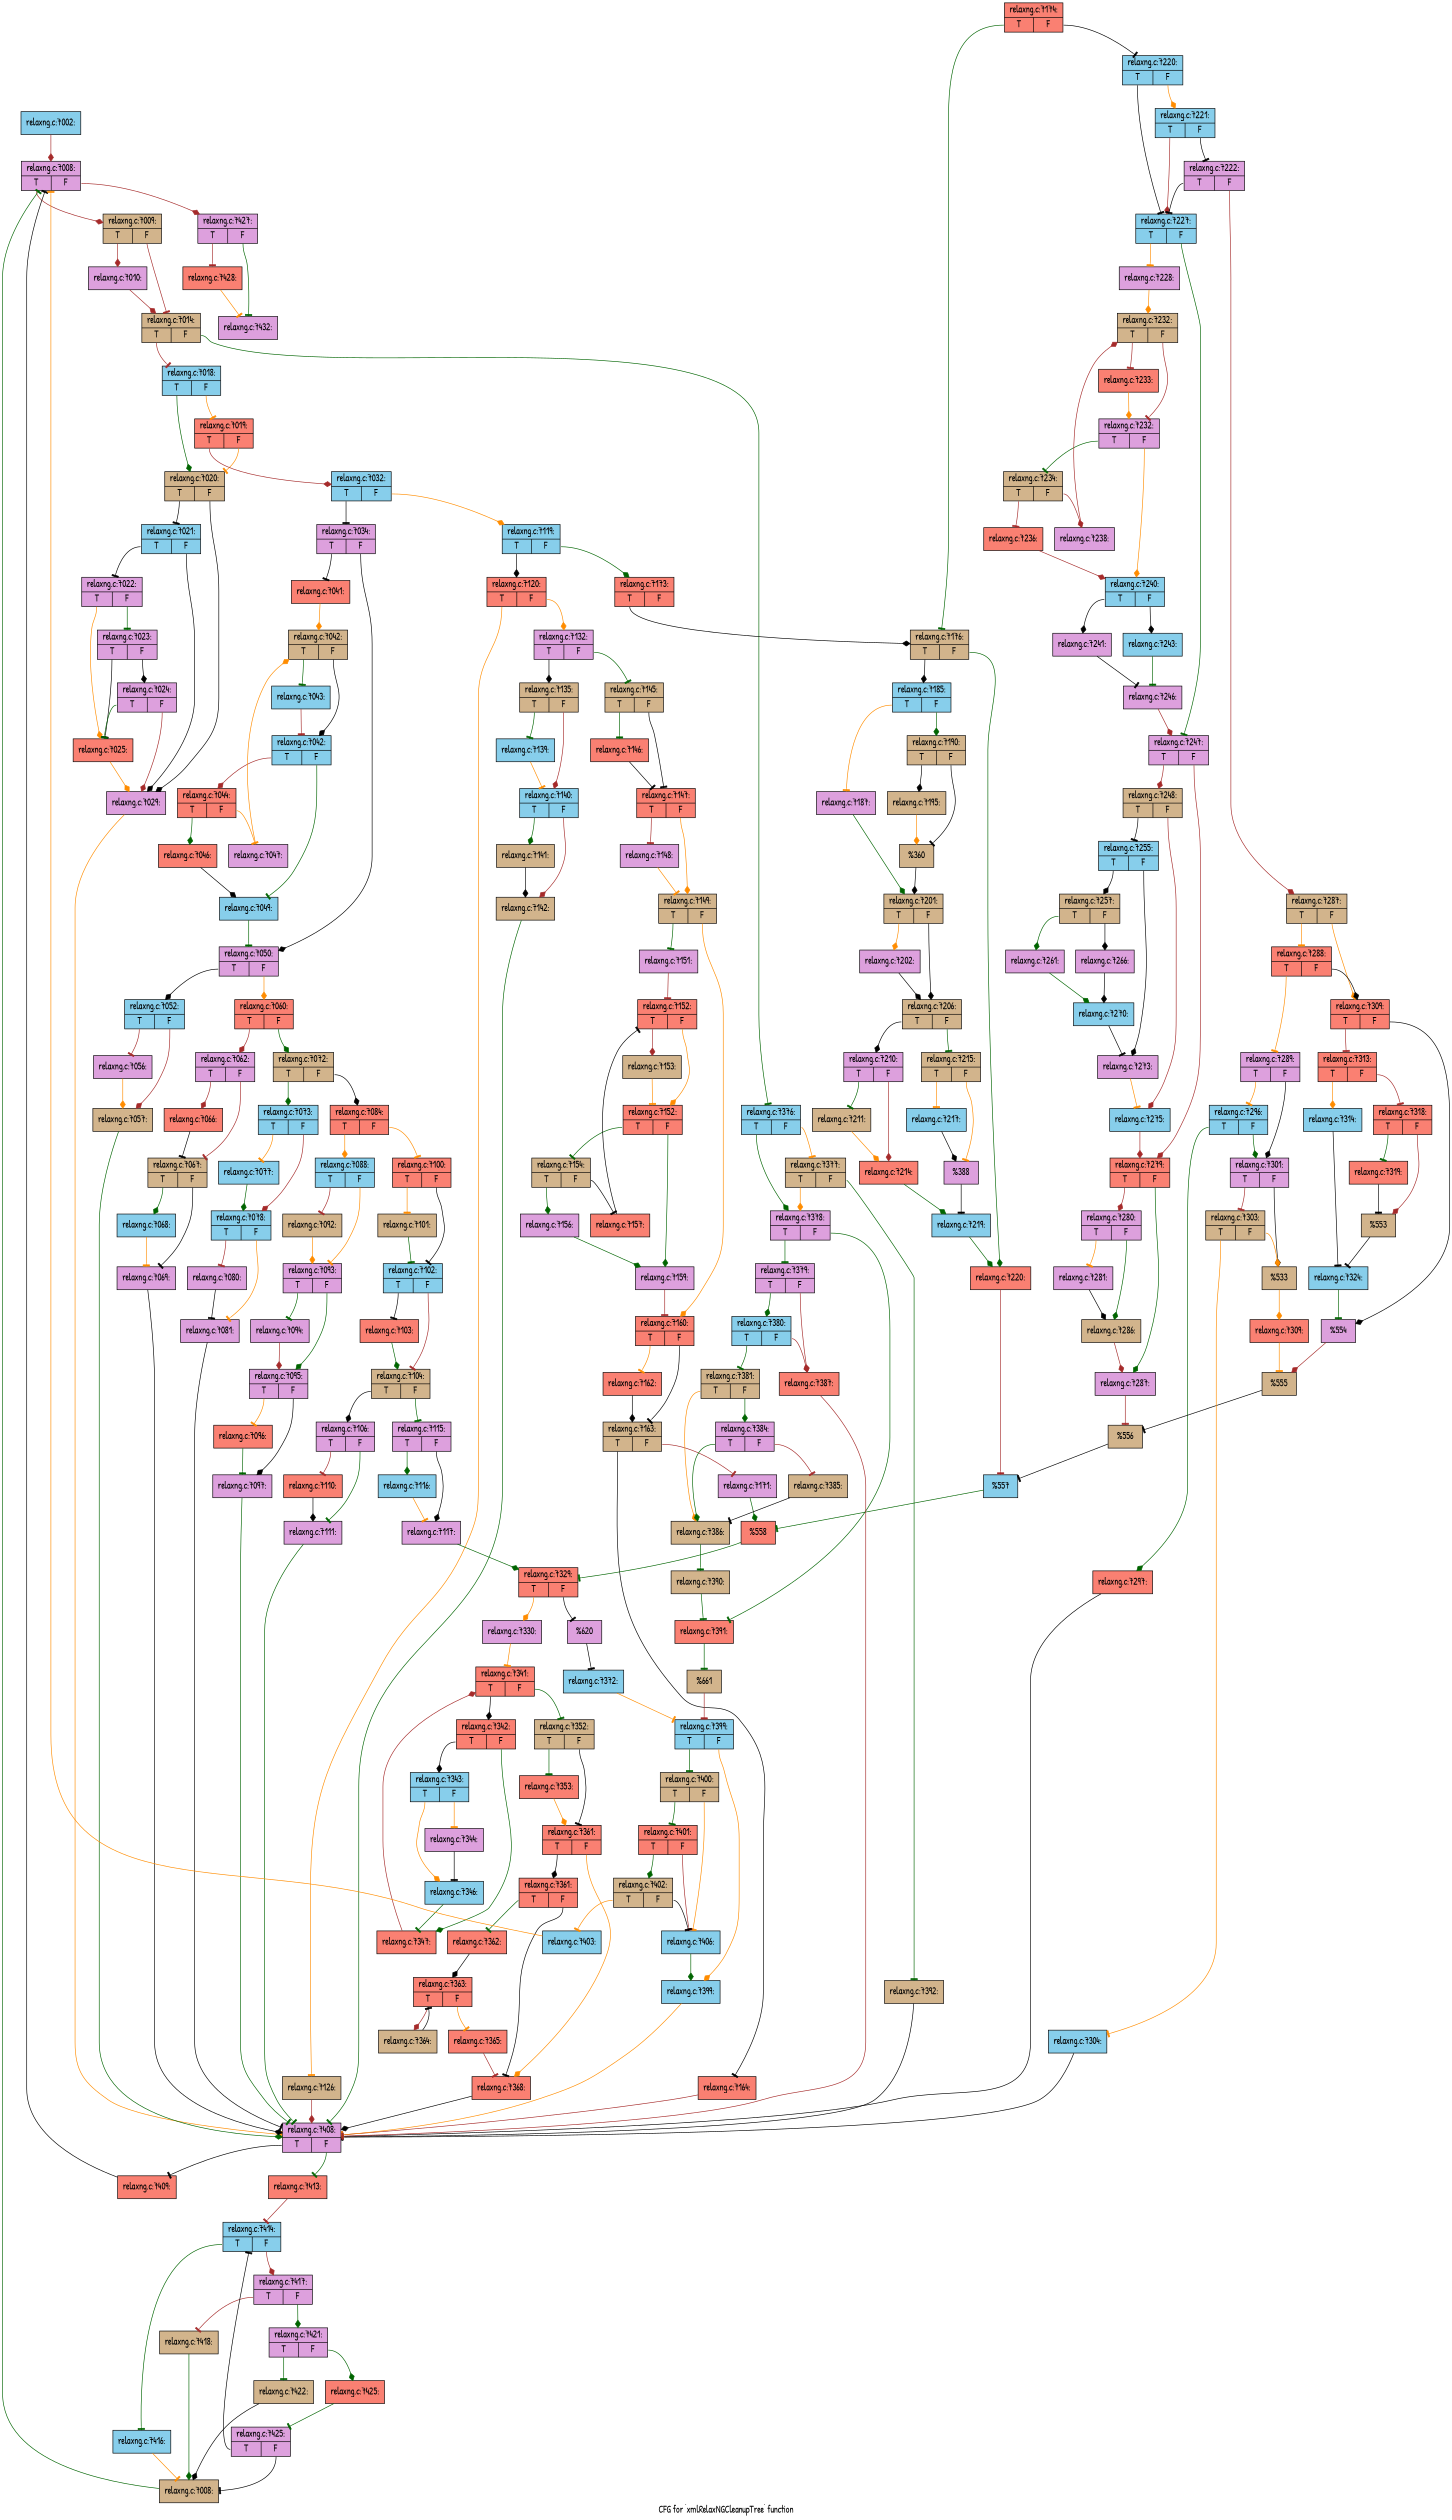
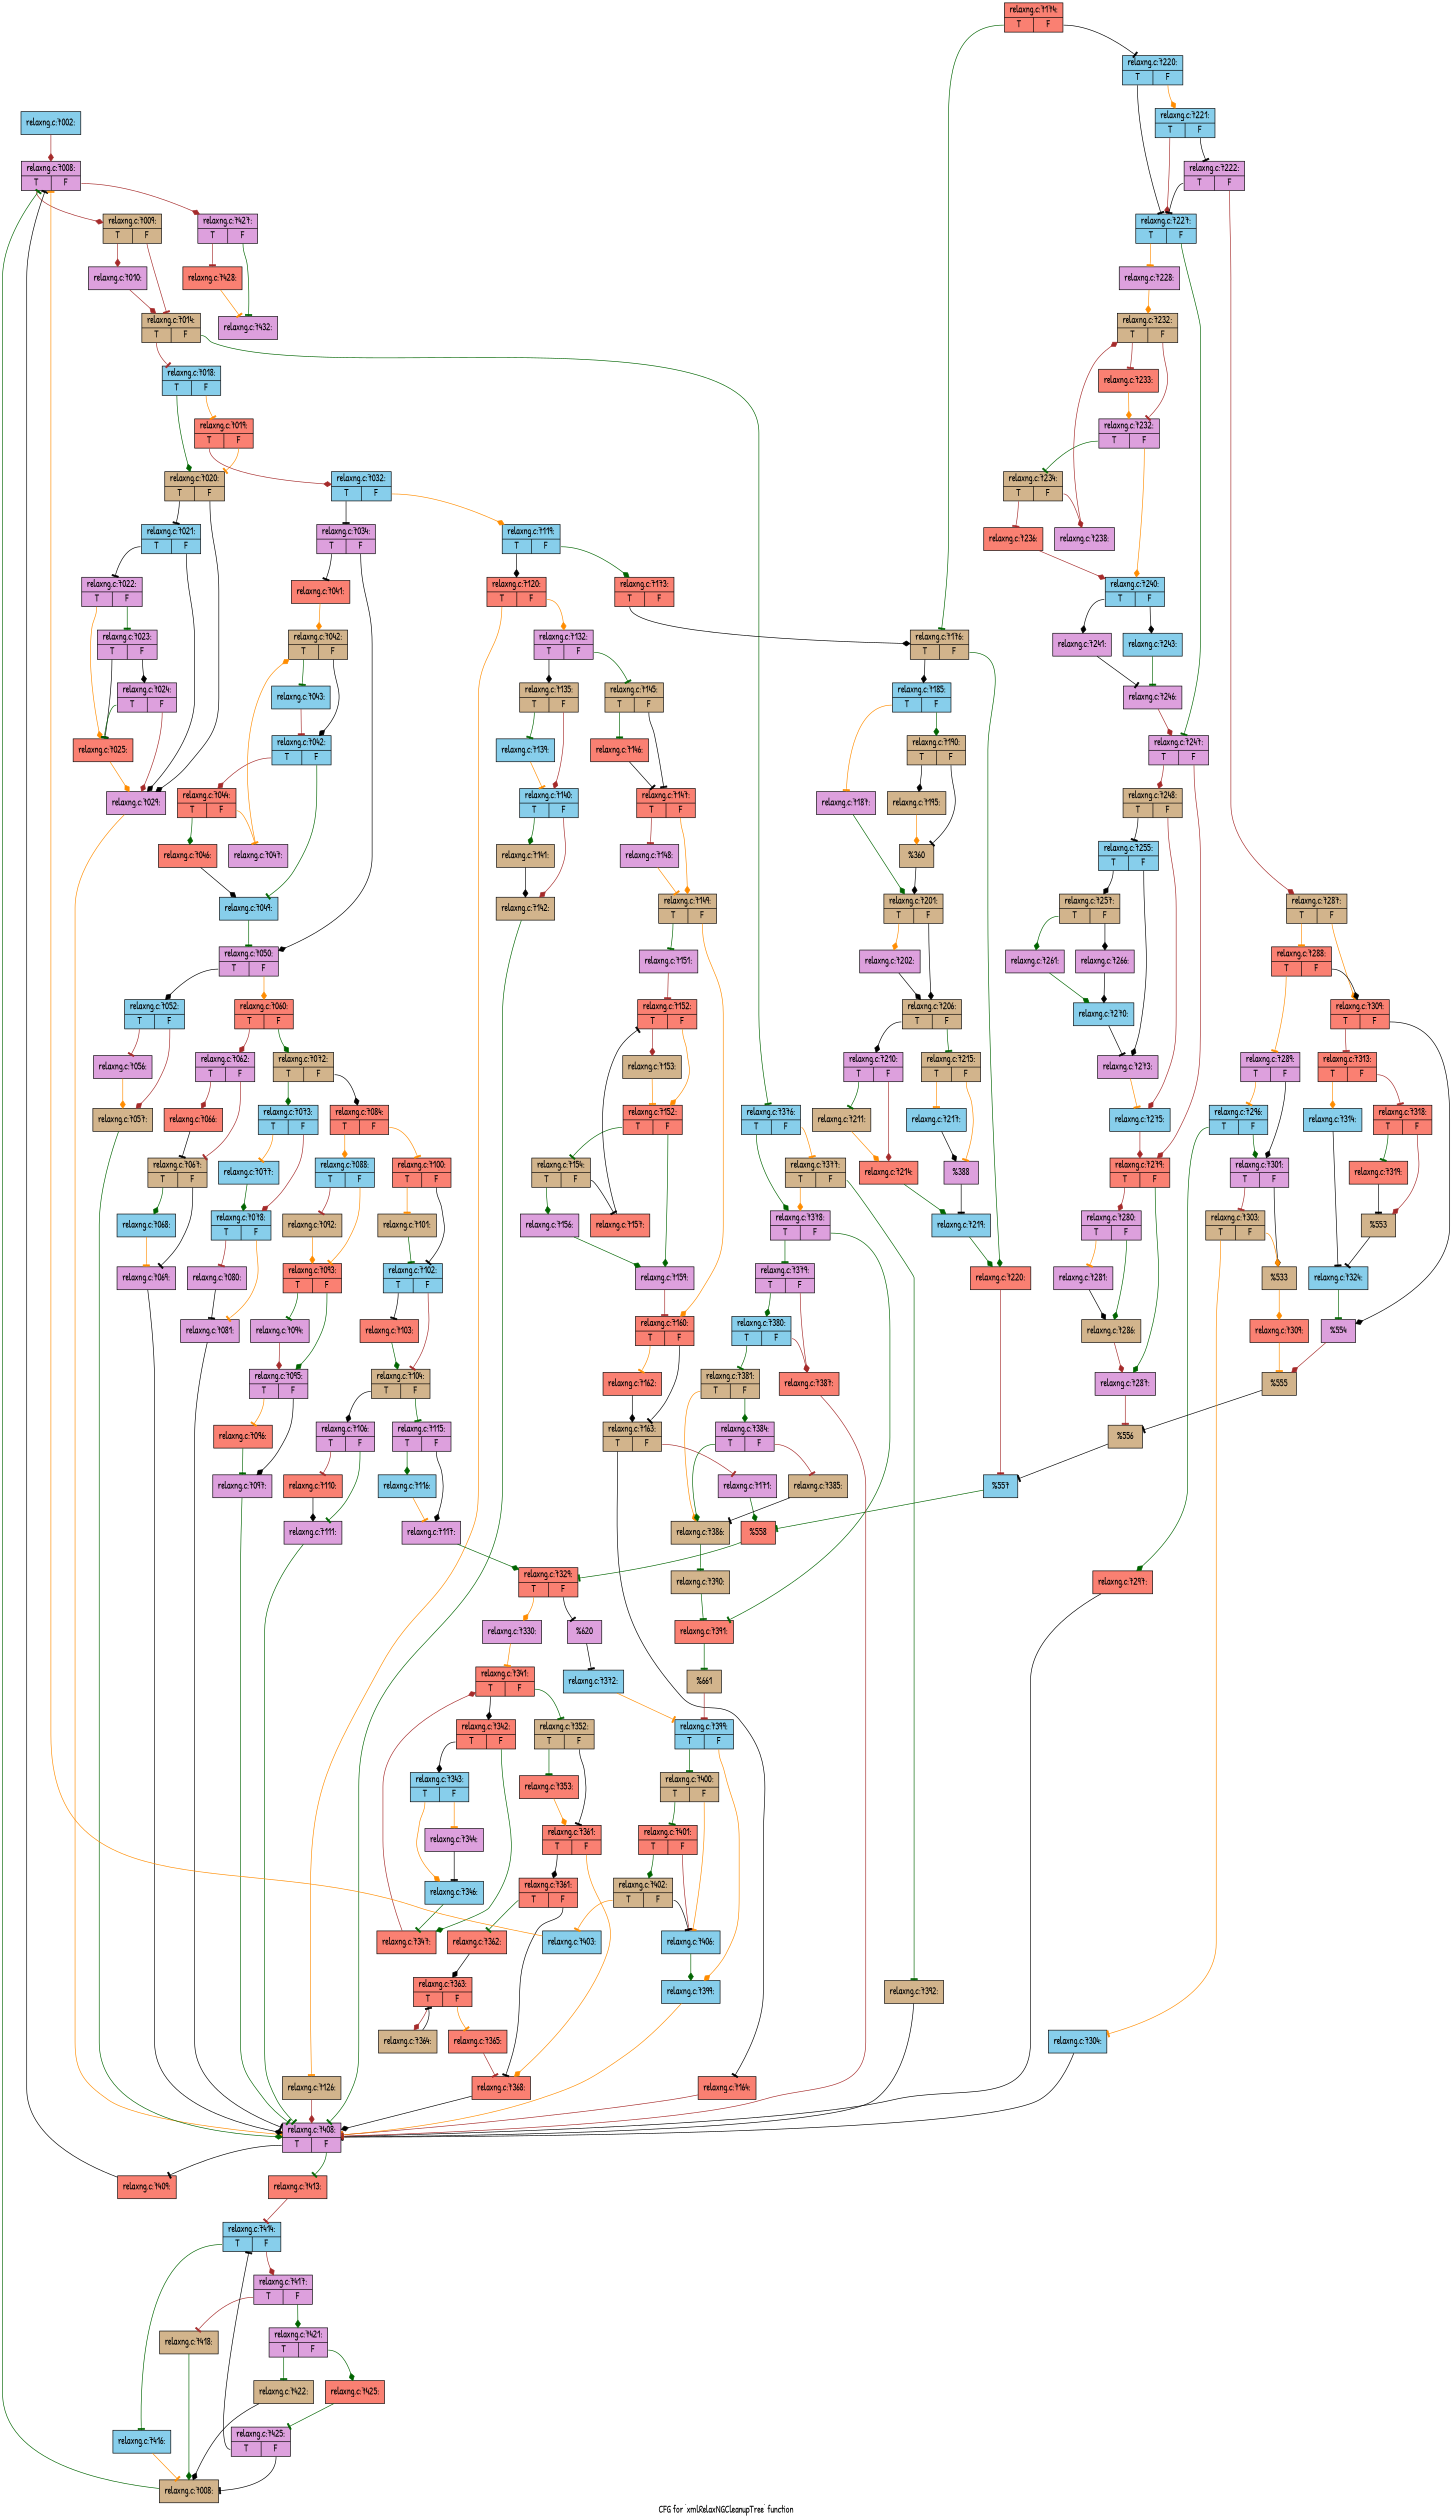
node "relaxng.c:7093:": fillcolor plum -> salmon
